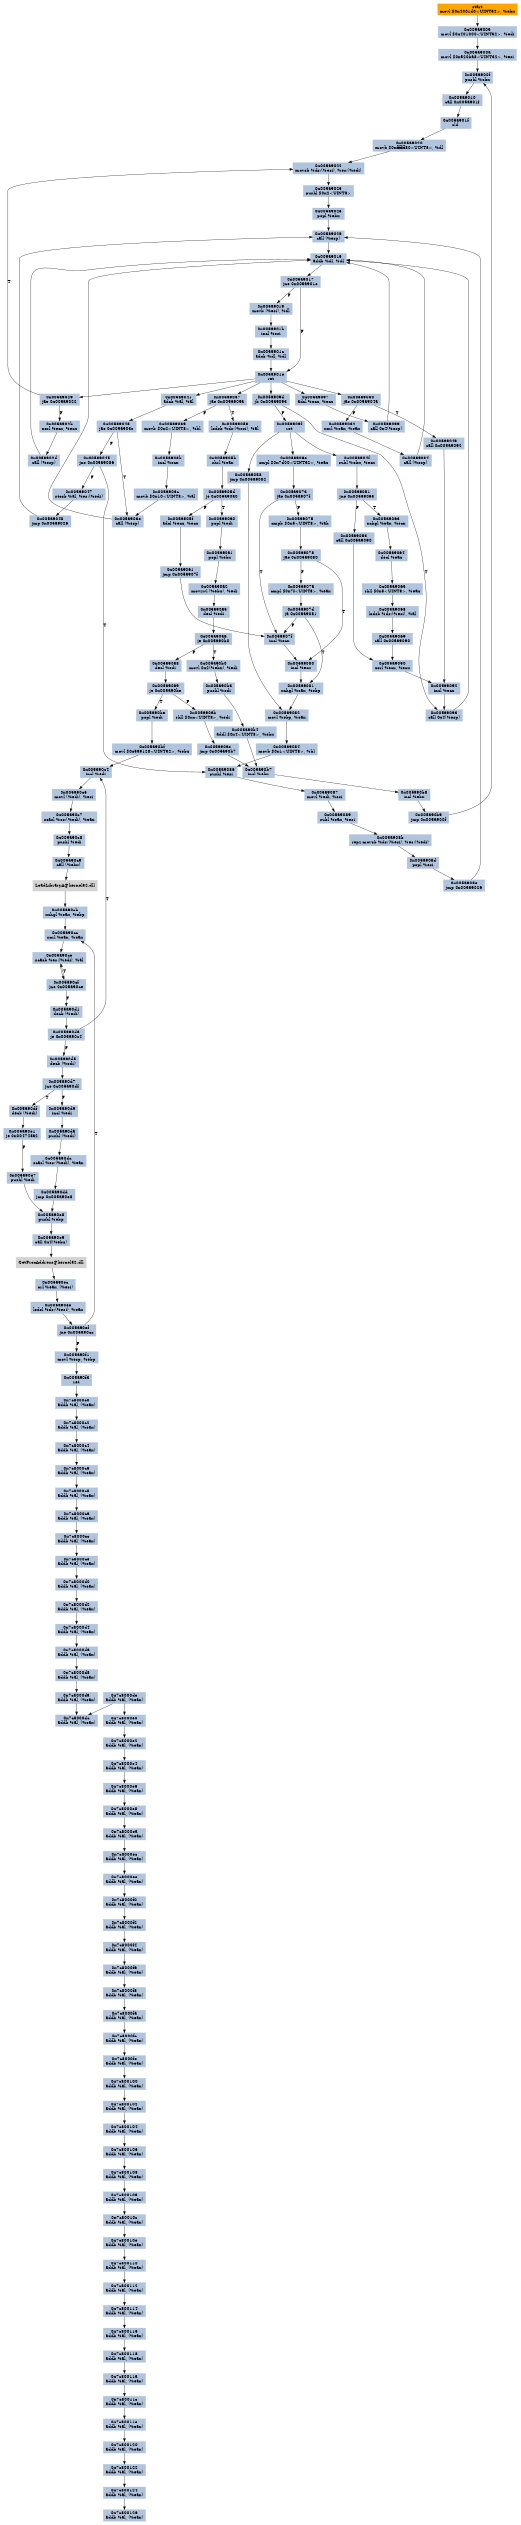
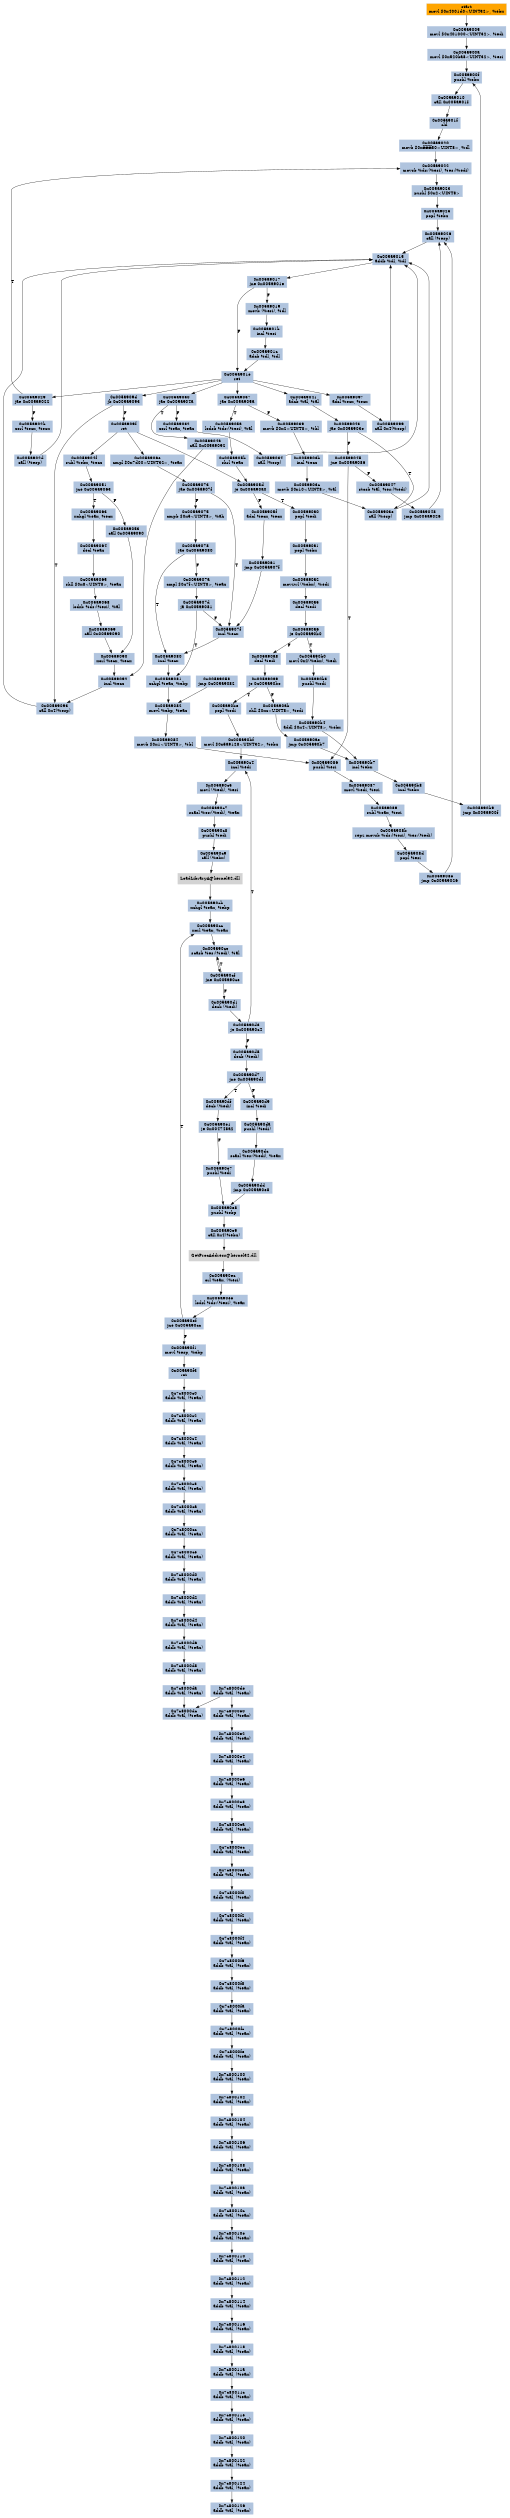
edge "0x005a909f ret" -> "0x005a9058 jmp 0x005a9082": now "0x005a909f ret" -> "0x005a905d je 0x005a90a0"
